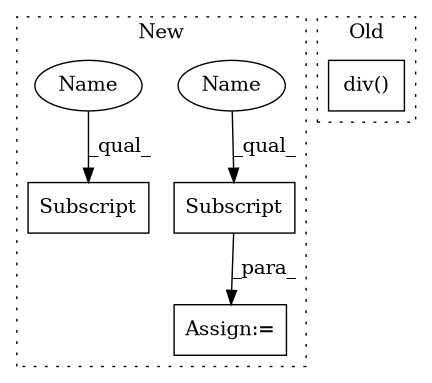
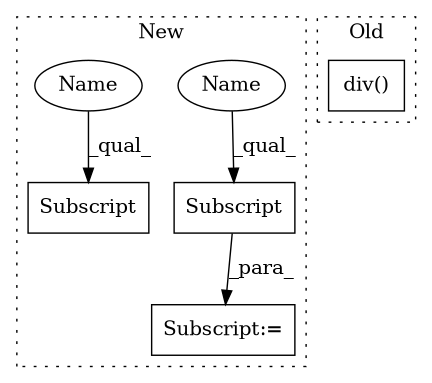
node "Assign:=": label "Assign:=" -> "Subscript:="
